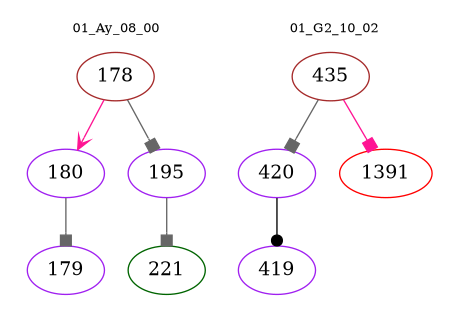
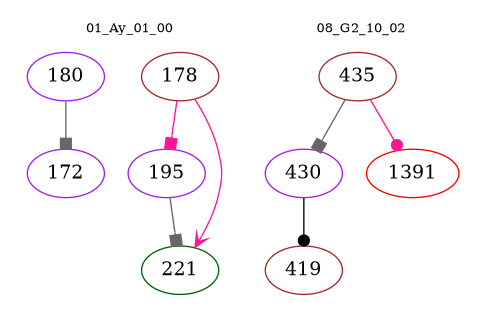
cluster "01_Ay_08_00": label "01_Ay_08_00" -> "01_Ay_01_00"
cluster "01_G2_10_02": label "01_G2_10_02" -> "08_G2_10_02"
edge "178" -> "180": now "178" -> "221"
edge "178" -> "195": color gray40 -> deeppink
edge "435" -> "1391": arrowhead box -> dot
node "420": label "420" -> "430"
node "179": label "179" -> "172"
node "419": color purple -> brown
